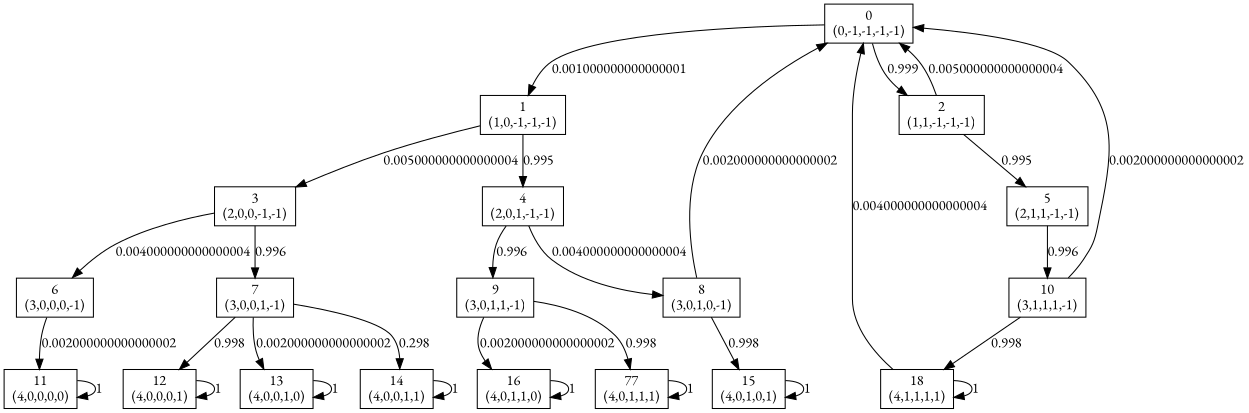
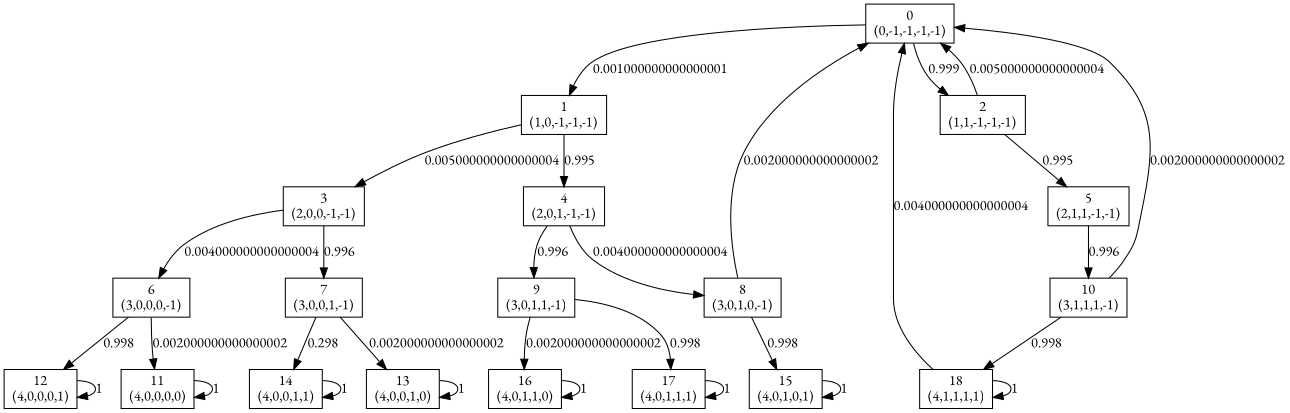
edge "7 (3,0,0,1,-1)" -> "12 (4,0,0,0,1)": now "6 (3,0,0,0,-1)" -> "12 (4,0,0,0,1)"
node "77 (4,0,1,1,1)": label "77 (4,0,1,1,1)" -> "17 (4,0,1,1,1)"
